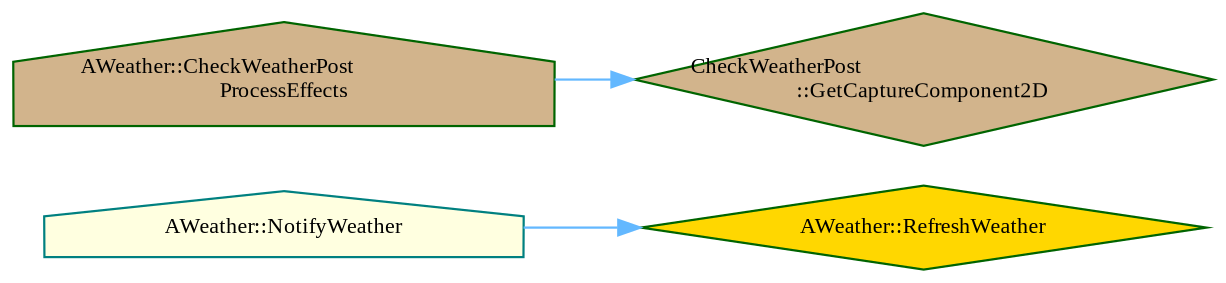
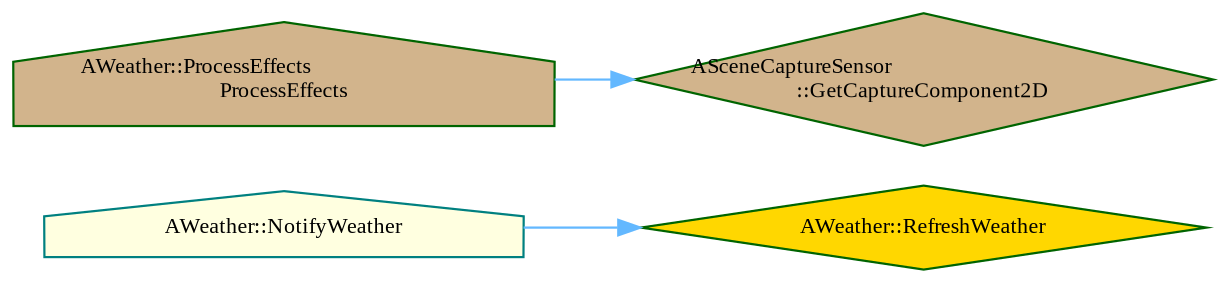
node "AWeather::CheckWeatherPost ProcessEffects": label "AWeather::CheckWeatherPost ProcessEffects" -> "AWeather::ProcessEffects ProcessEffects"
node "CheckWeatherPost ::GetCaptureComponent2D": label "CheckWeatherPost ::GetCaptureComponent2D" -> "ASceneCaptureSensor ::GetCaptureComponent2D"
